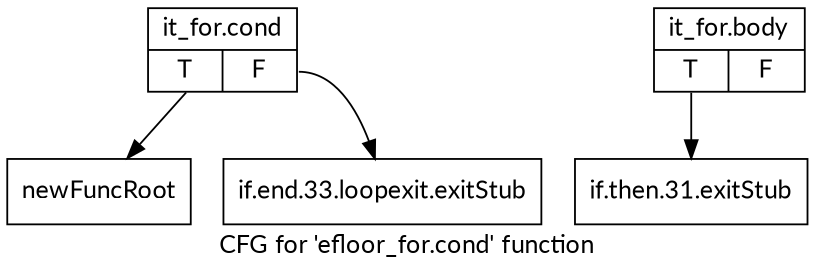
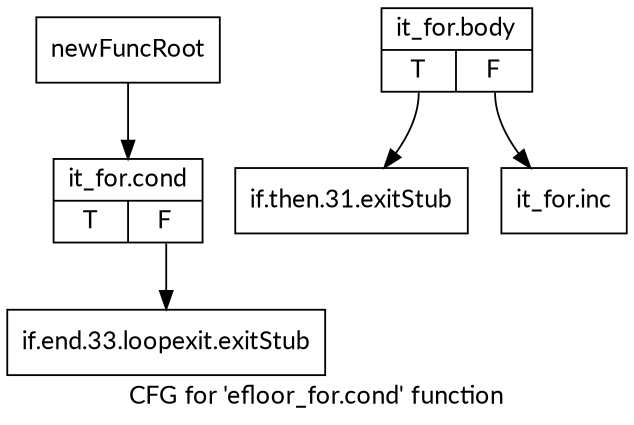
edge "it_for.cond" -> "newFuncRoot": reversed
node "it_for.inc": added
